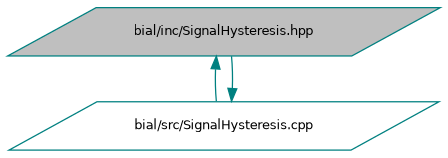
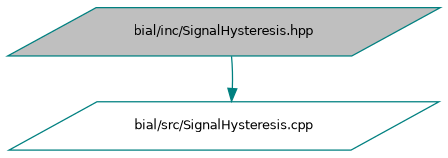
edge "bial/src/SignalHysteresis.cpp" -> "bial/inc/SignalHysteresis.hpp": removed
